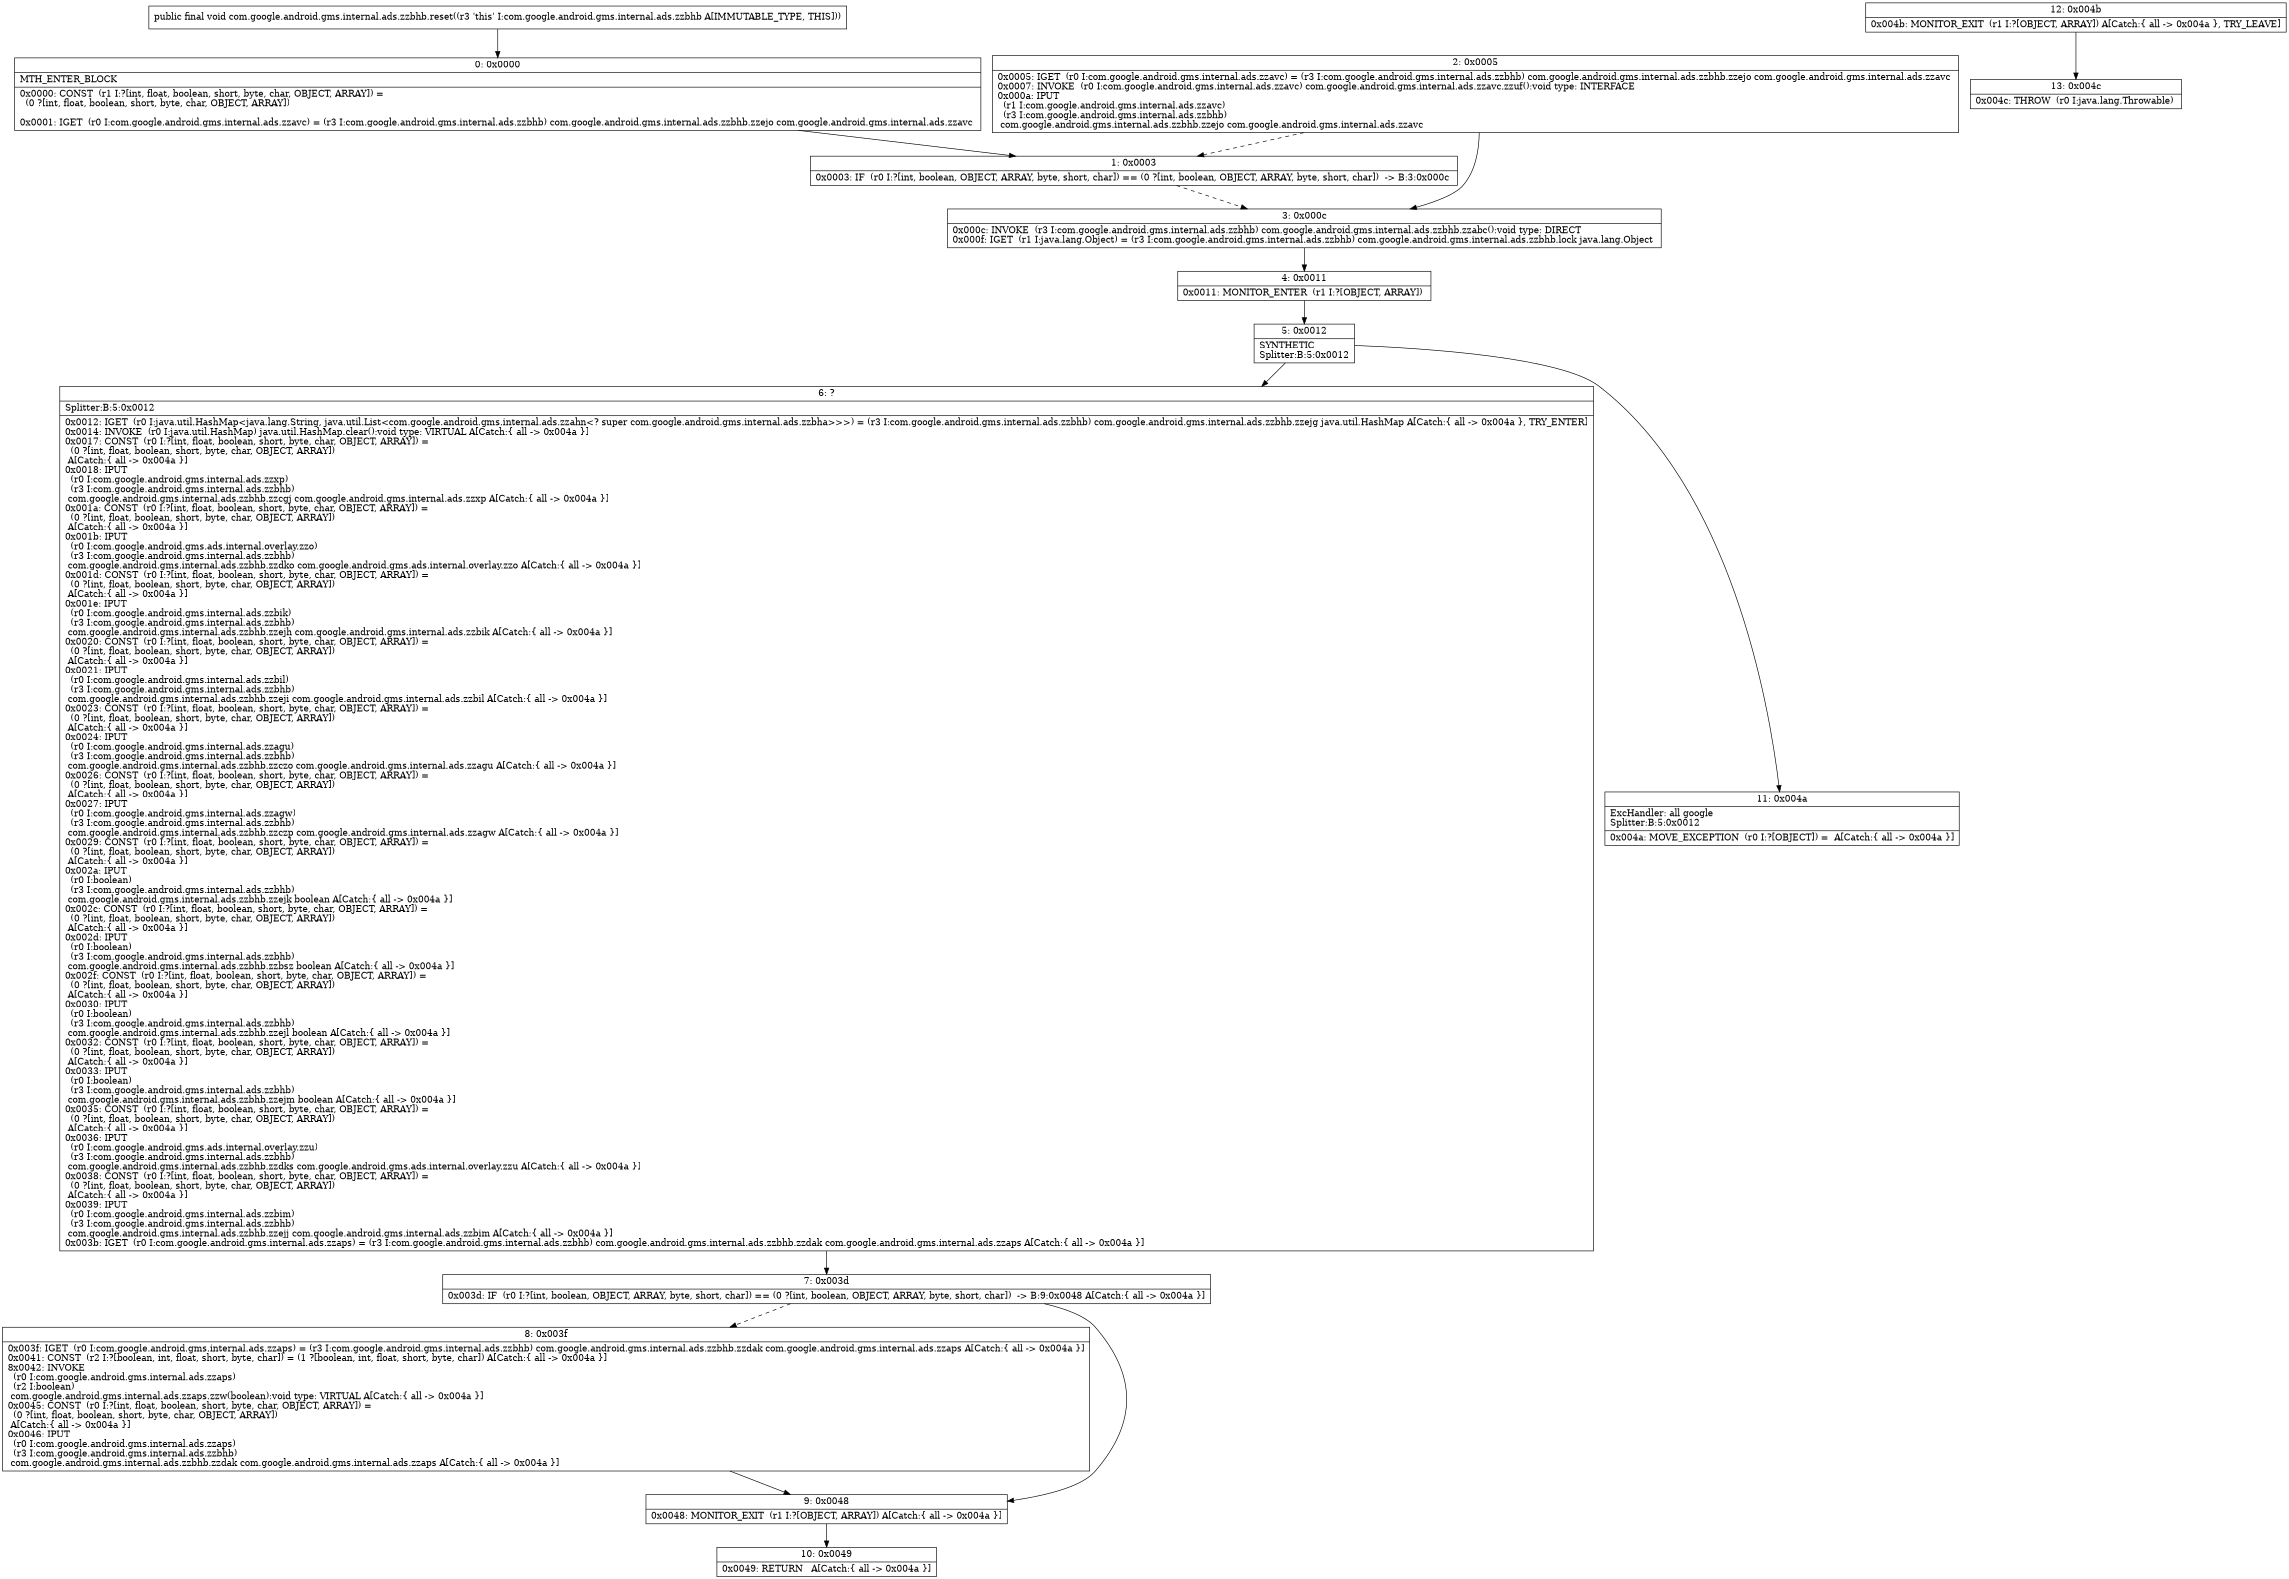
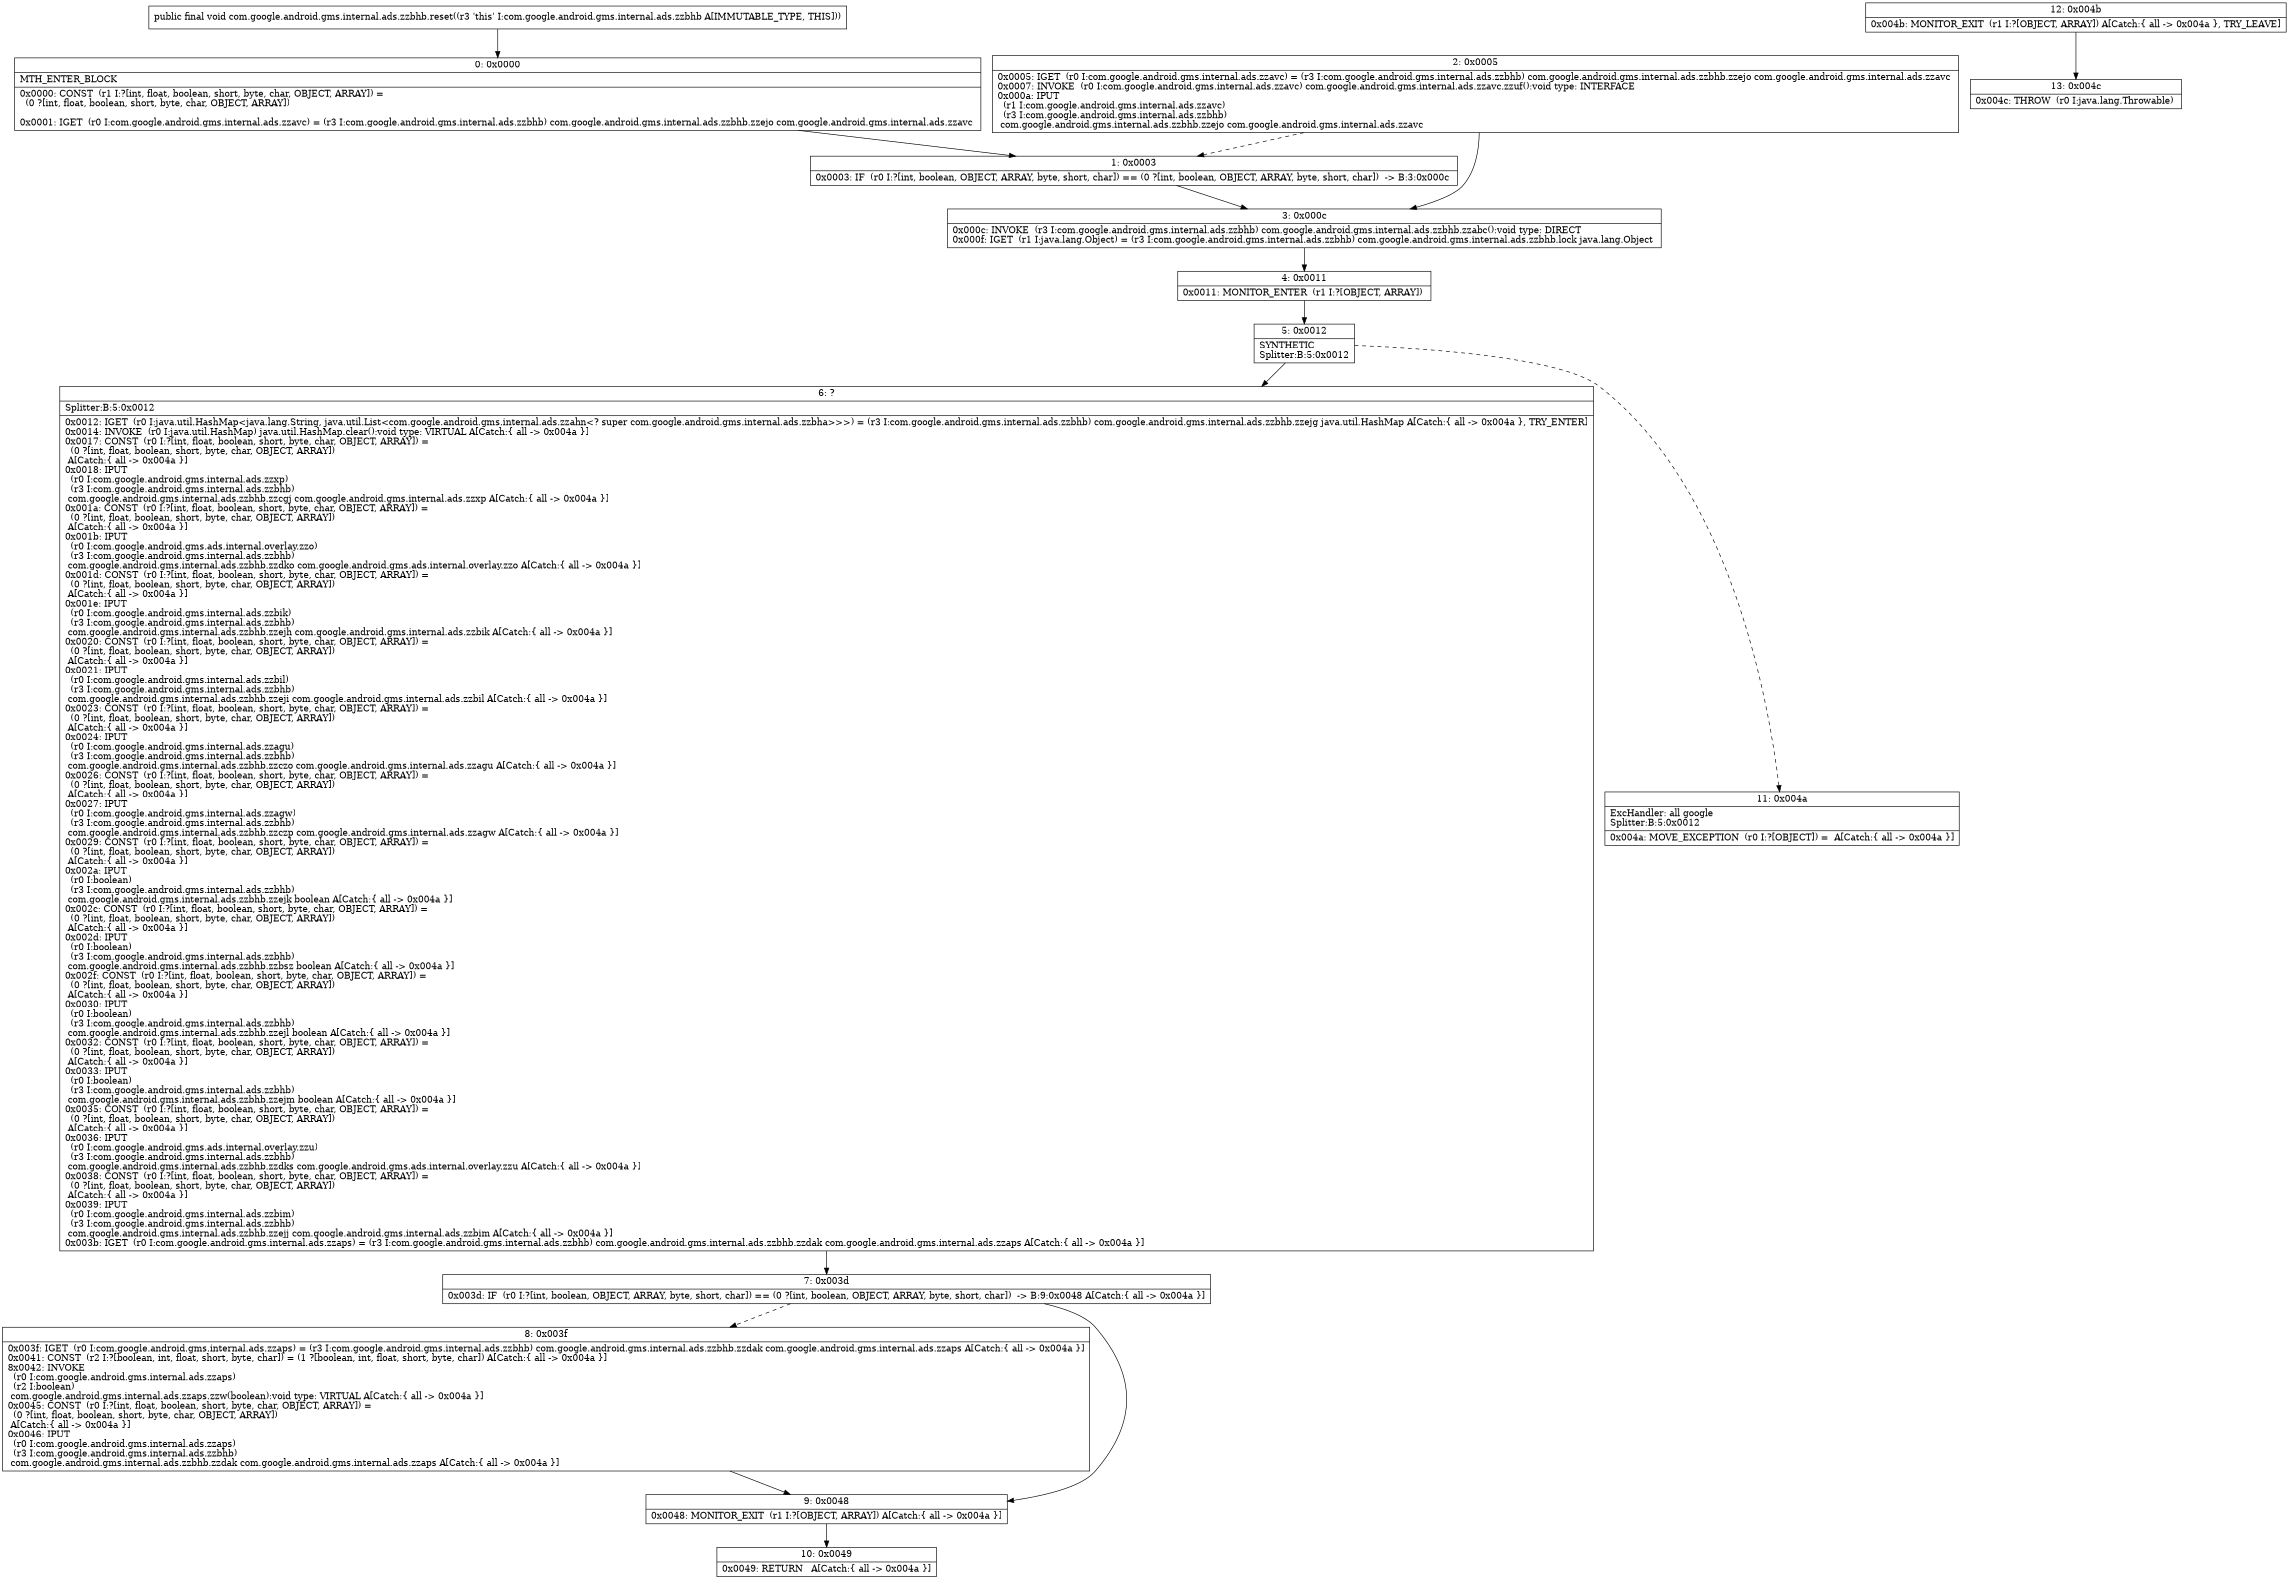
edge "1: 0x0003" -> "3: 0x000c": style dashed -> solid
edge "5: 0x0012" -> "11: 0x004a": style solid -> dashed
